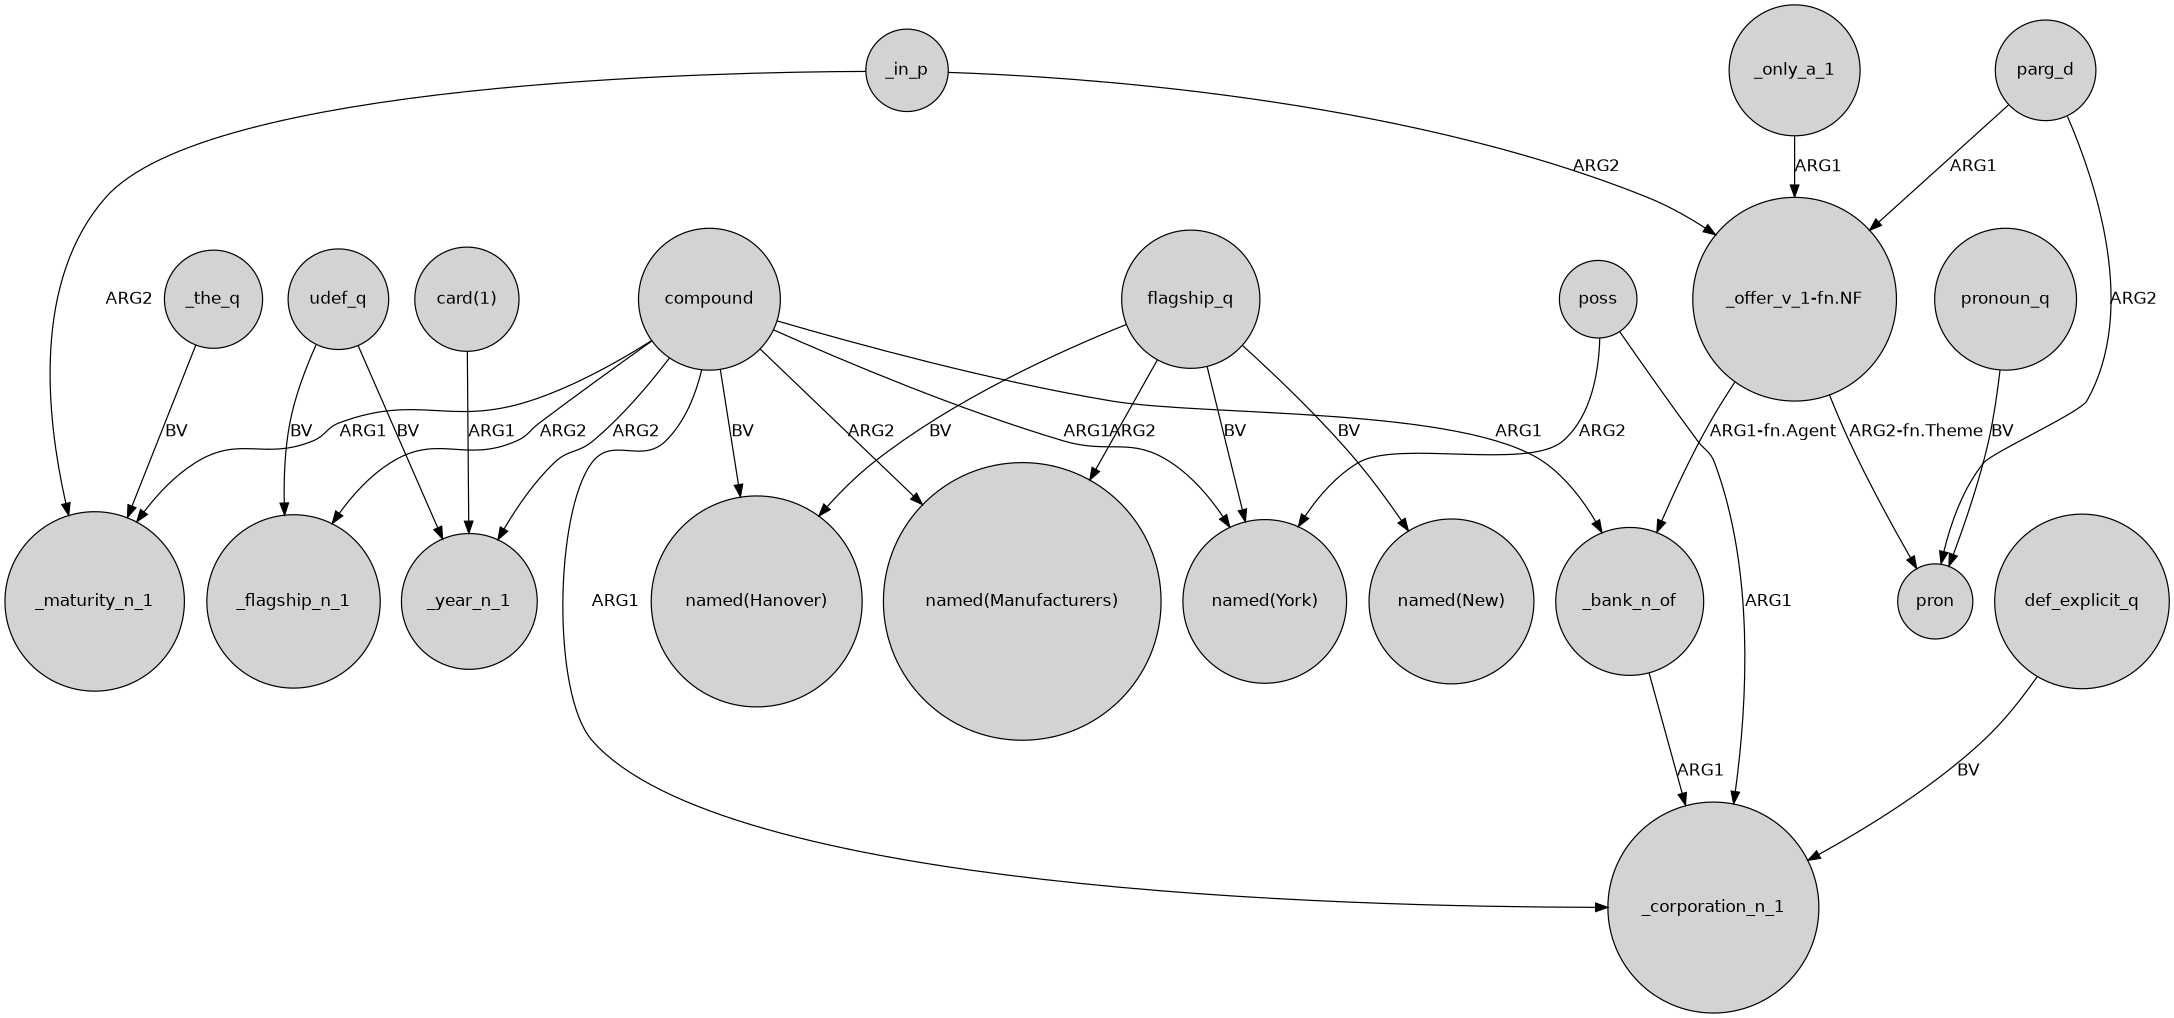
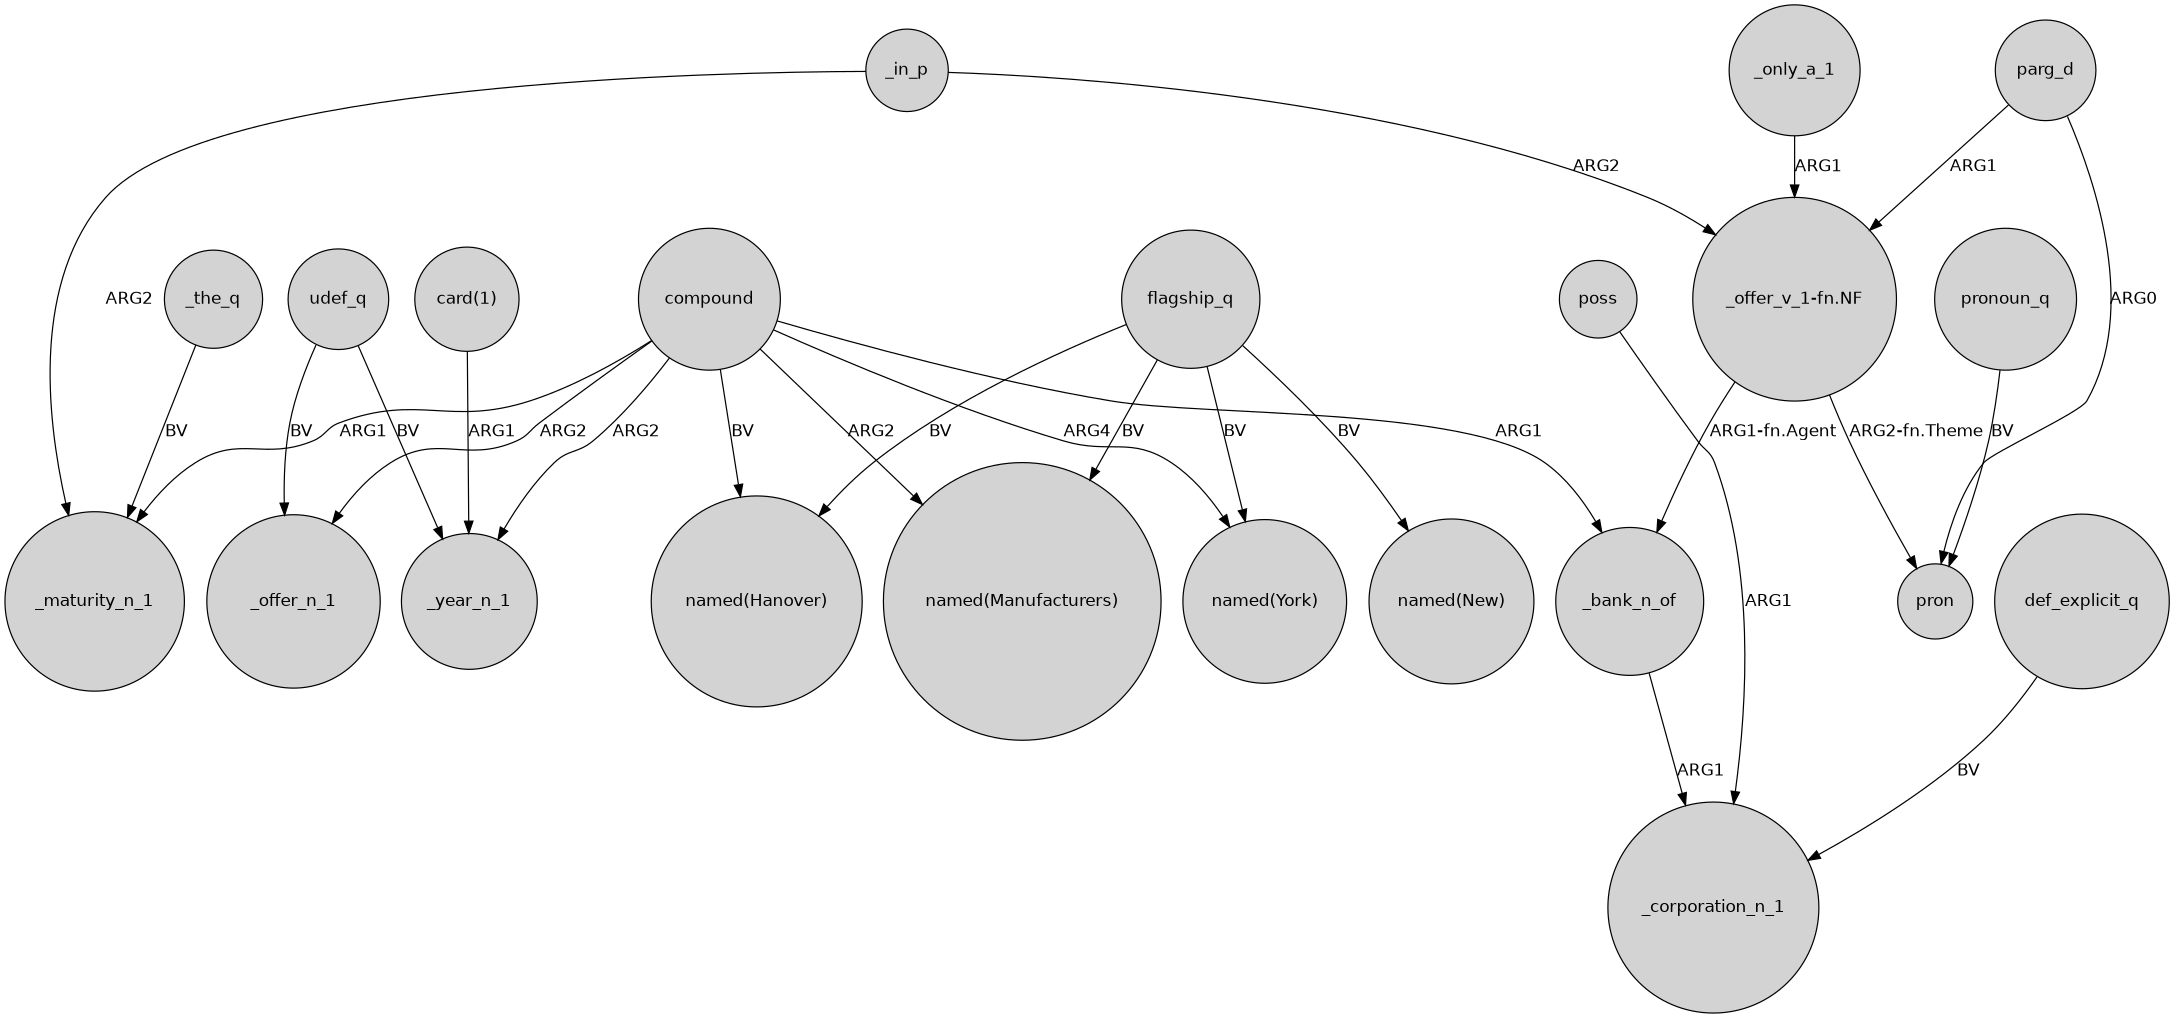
edge "parg_d" -> "pron": label "ARG2" -> "ARG0"
edge "compound" -> "named(York)": label "ARG1" -> "ARG4"
edge "flagship_q" -> "named(Manufacturers)": label "ARG2" -> "BV"
edge "poss" -> "named(York)": removed, label "ARG2"
node "_flagship_n_1": label "_flagship_n_1" -> "_offer_n_1"
edge "compound" -> "_corporation_n_1": removed, label "ARG1"
